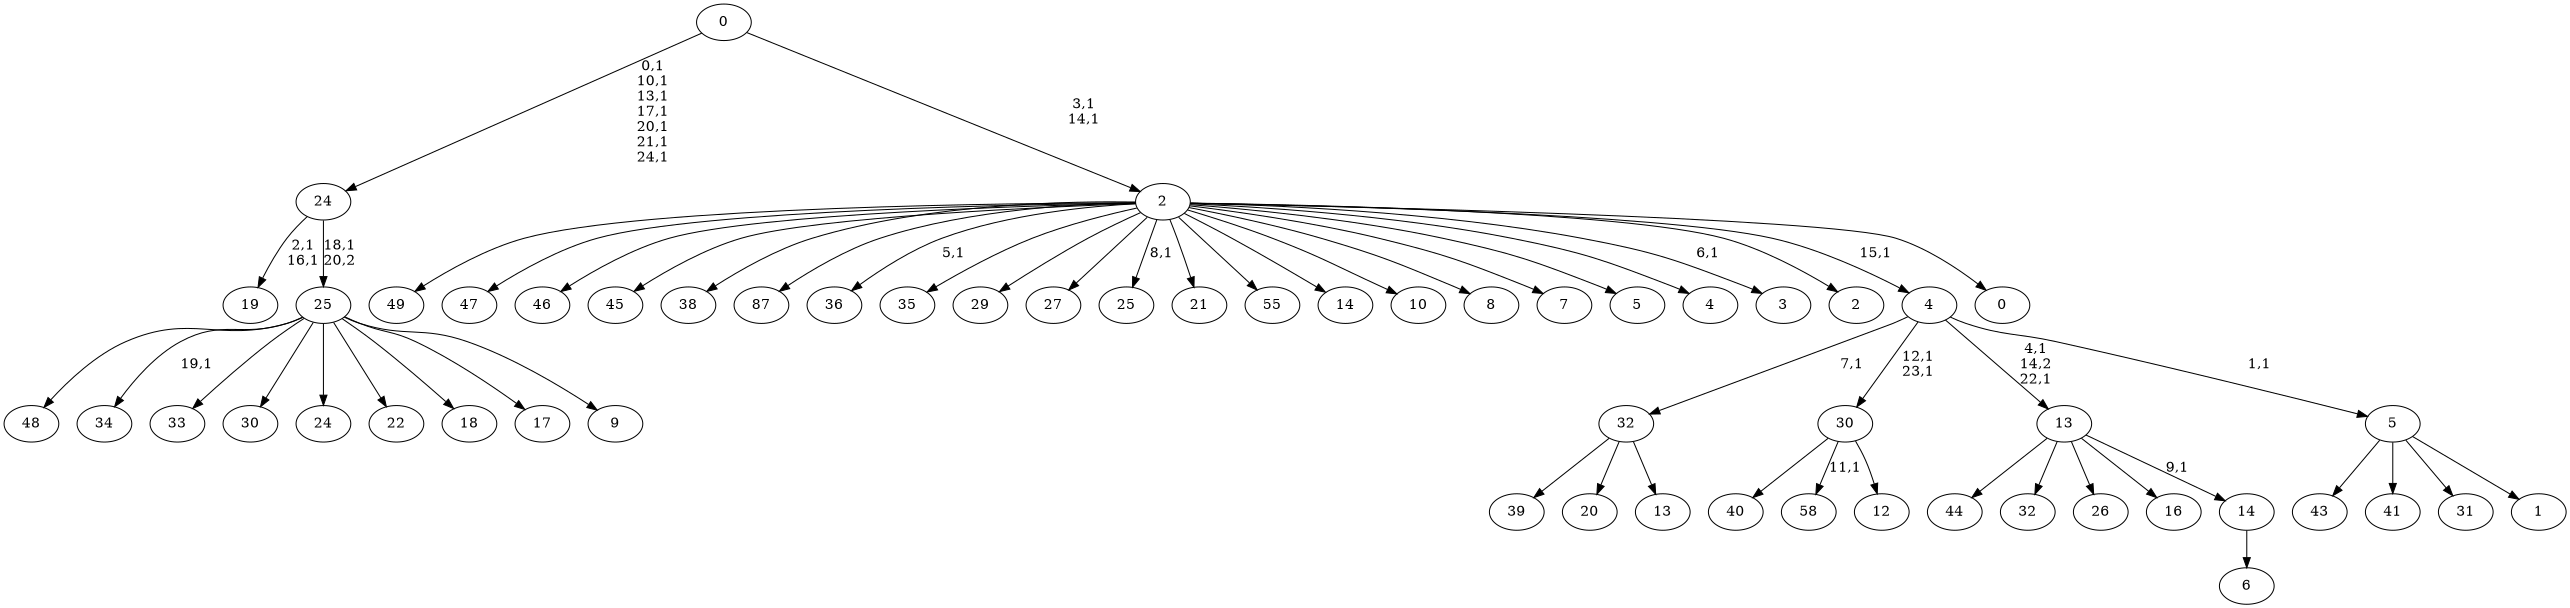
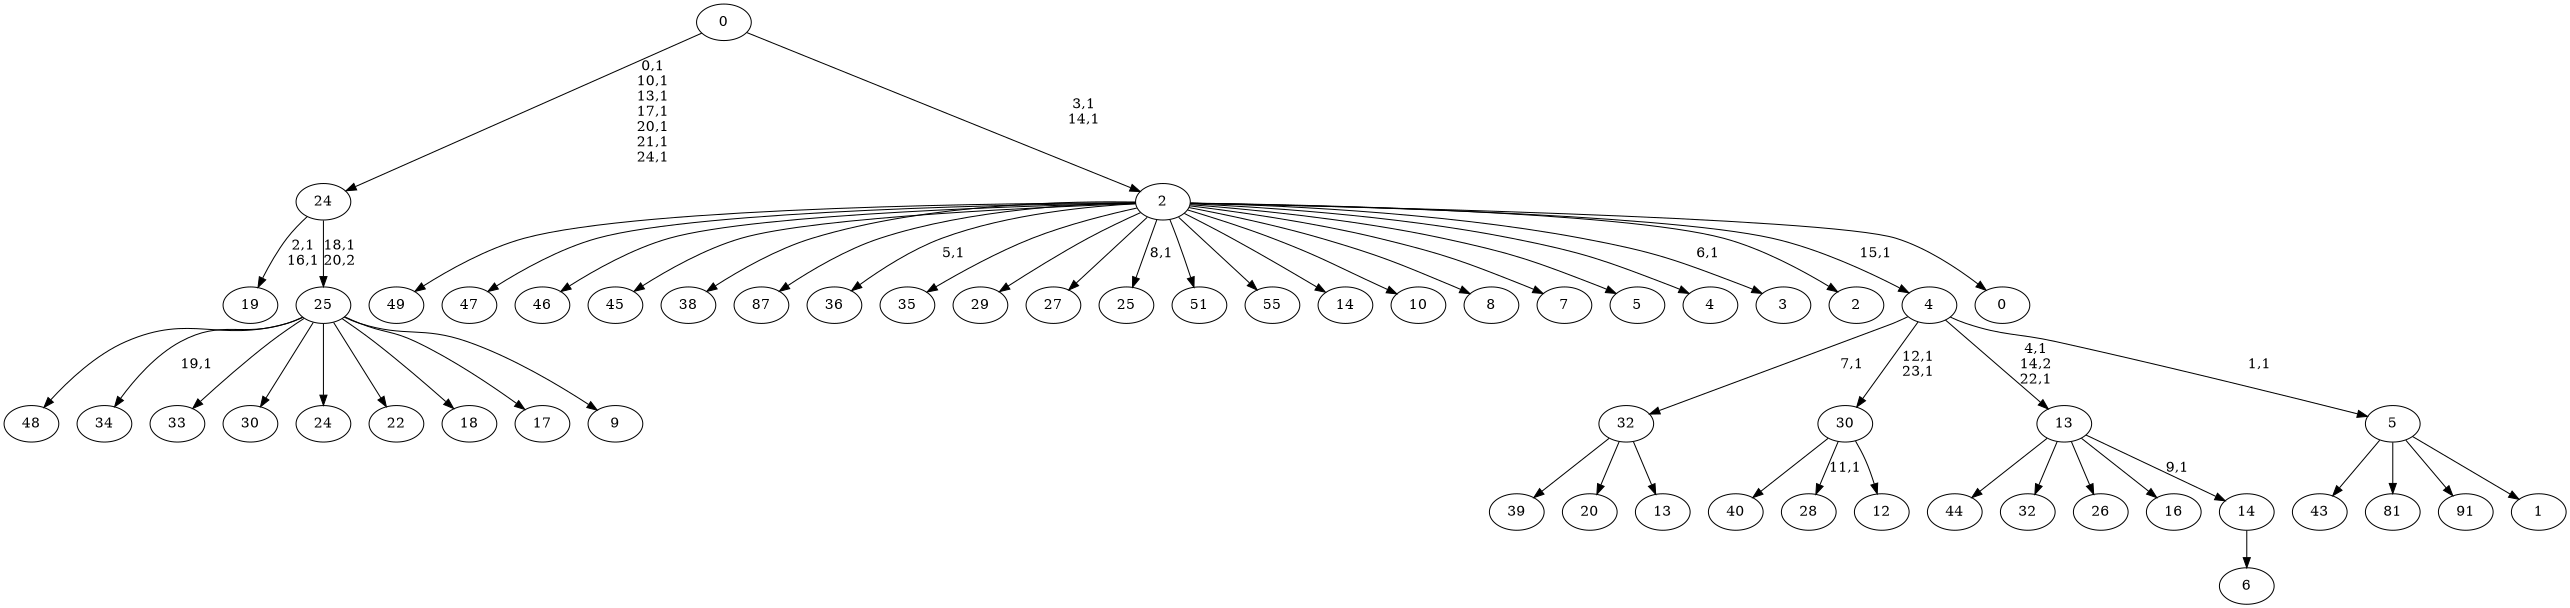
node "21": label "21" -> "51"
node "58": label "58" -> "28"
node "41": label "41" -> "81"
node "31": label "31" -> "91"
